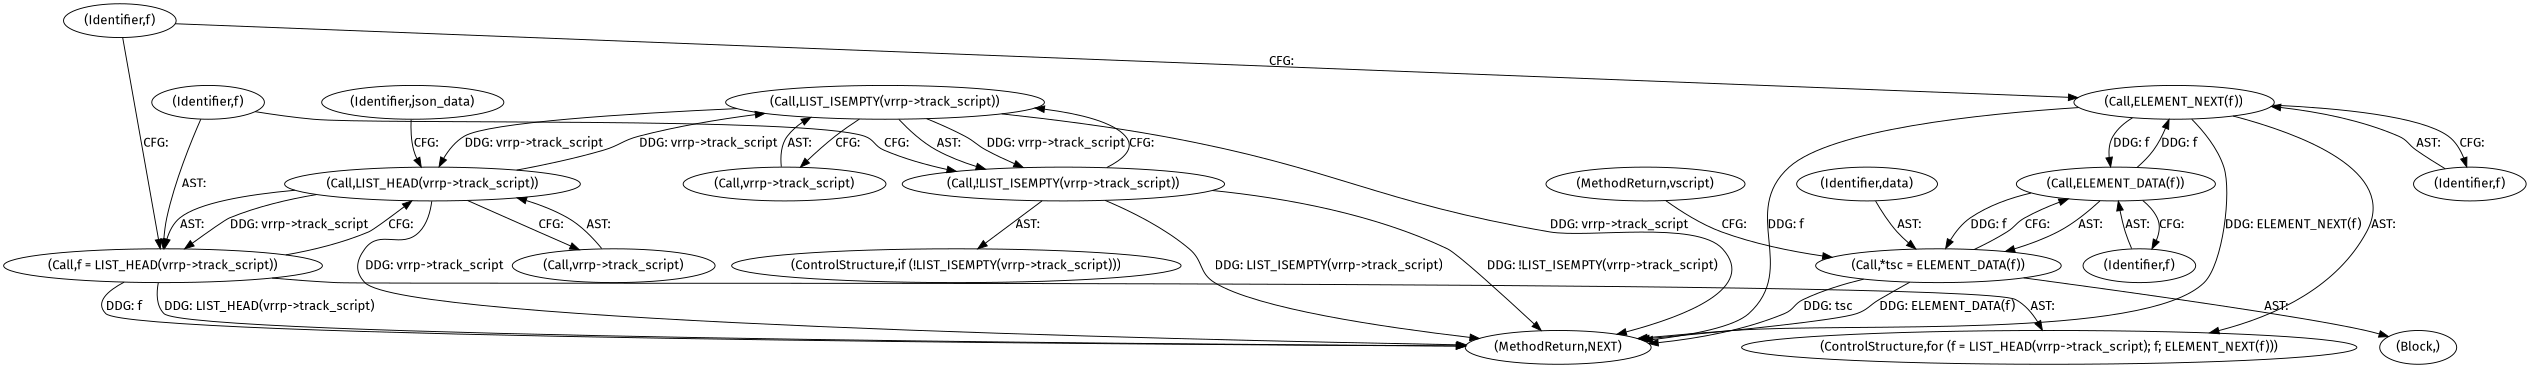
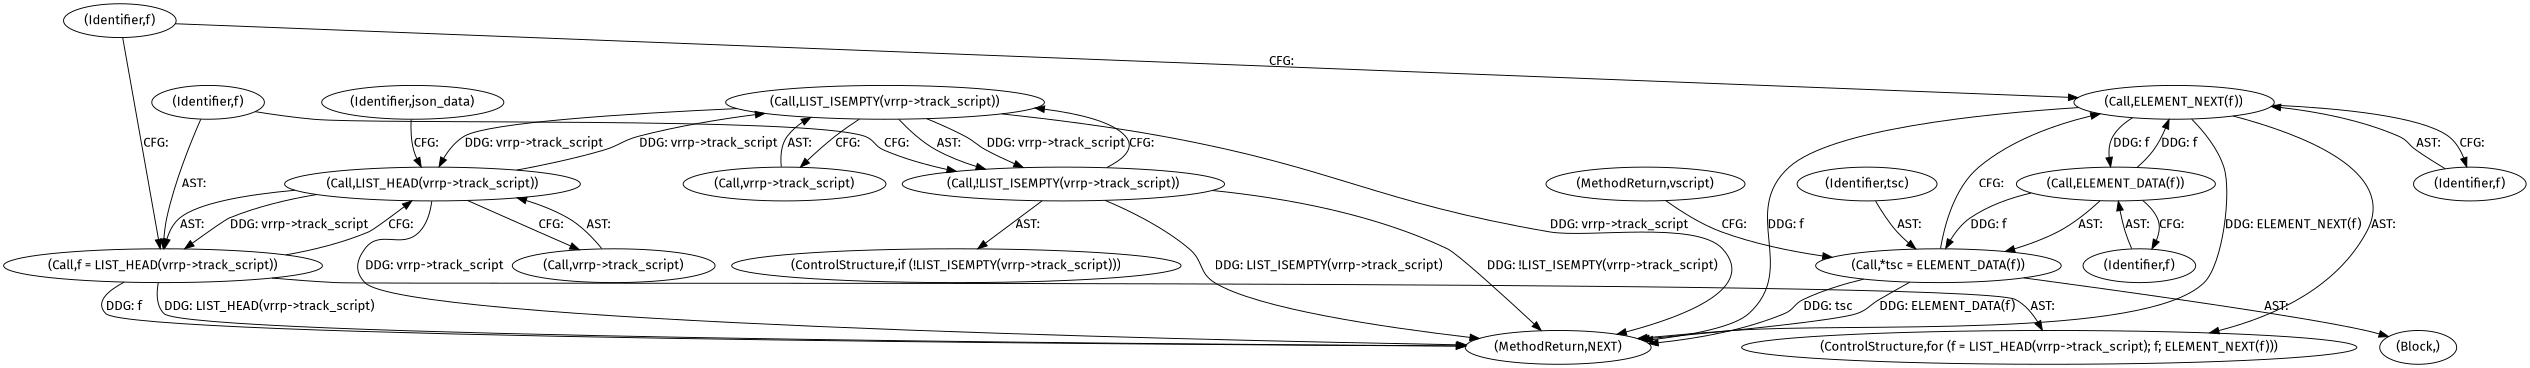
node "(Identifier,data)": label "(Identifier,data)" -> "(Identifier,tsc)"
edge "(Call,*tsc = ELEMENT_DATA(f))" -> "(Call,ELEMENT_DATA(f))": now "(Call,*tsc = ELEMENT_DATA(f))" -> "(Call,ELEMENT_NEXT(f))"
